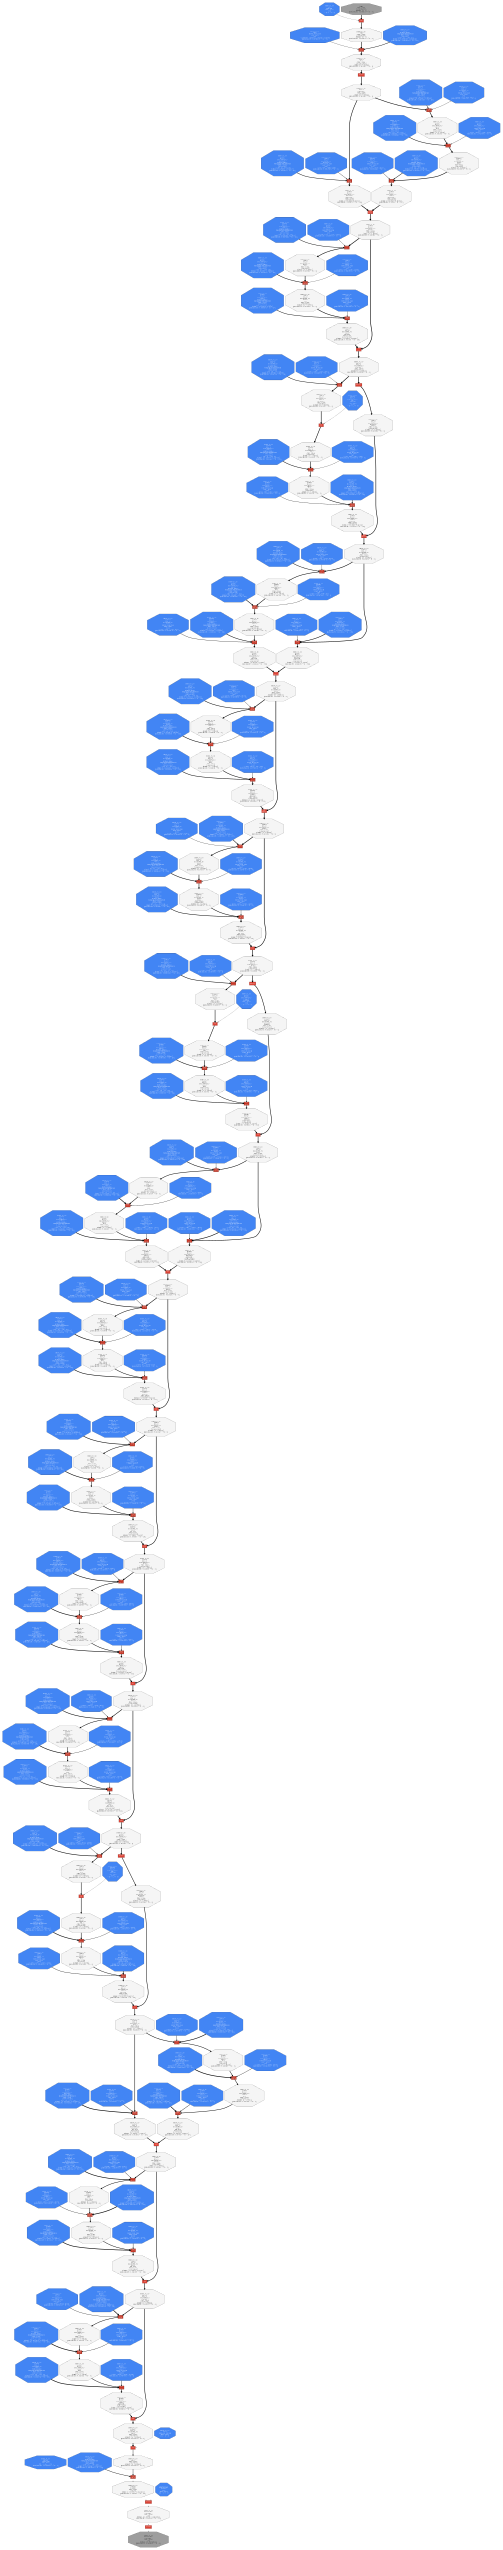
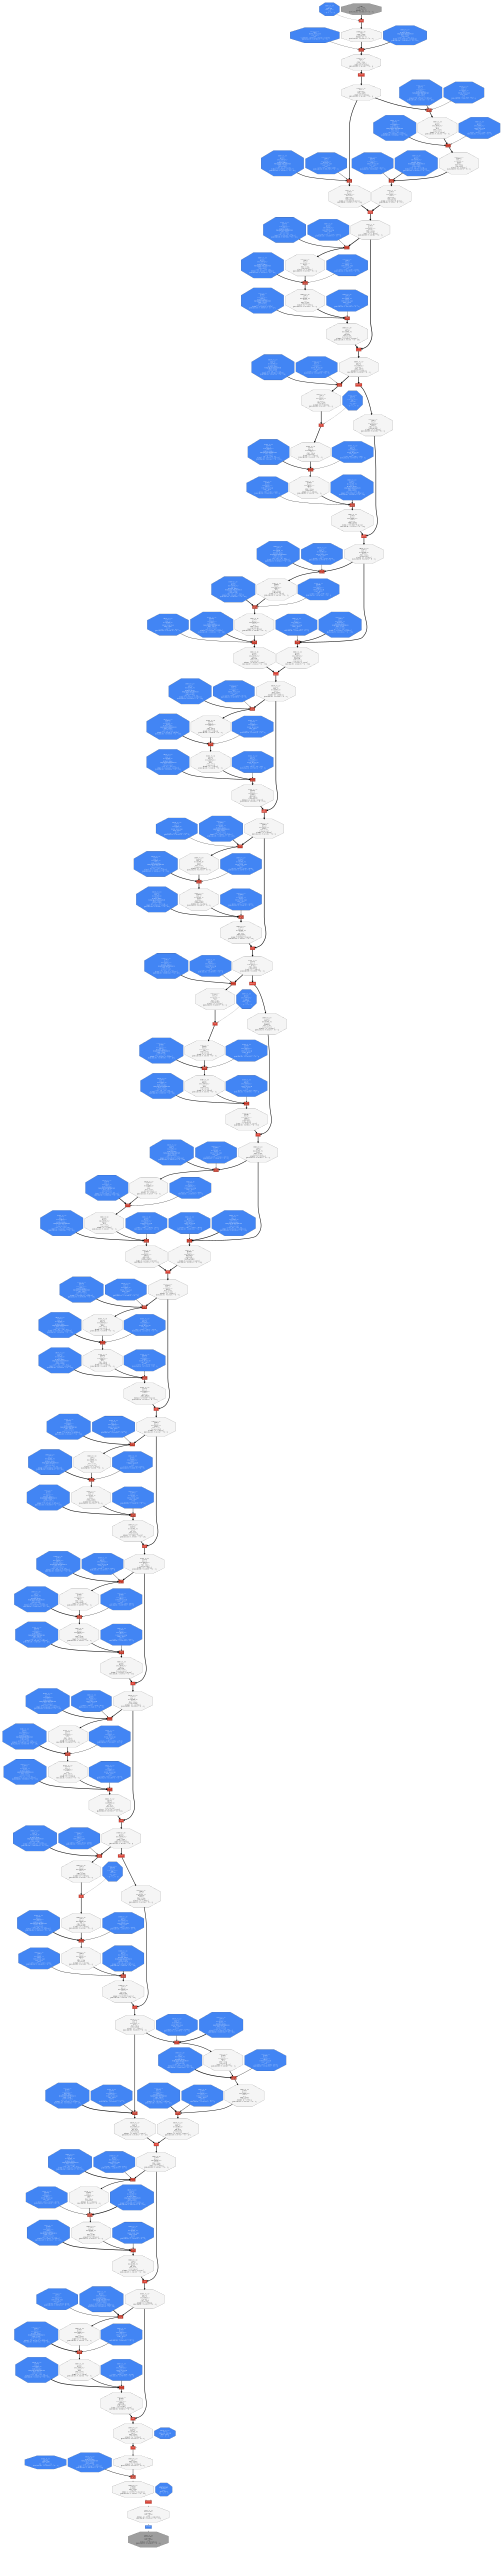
node "Softmax": fillcolor #db4437 -> #4285f4
